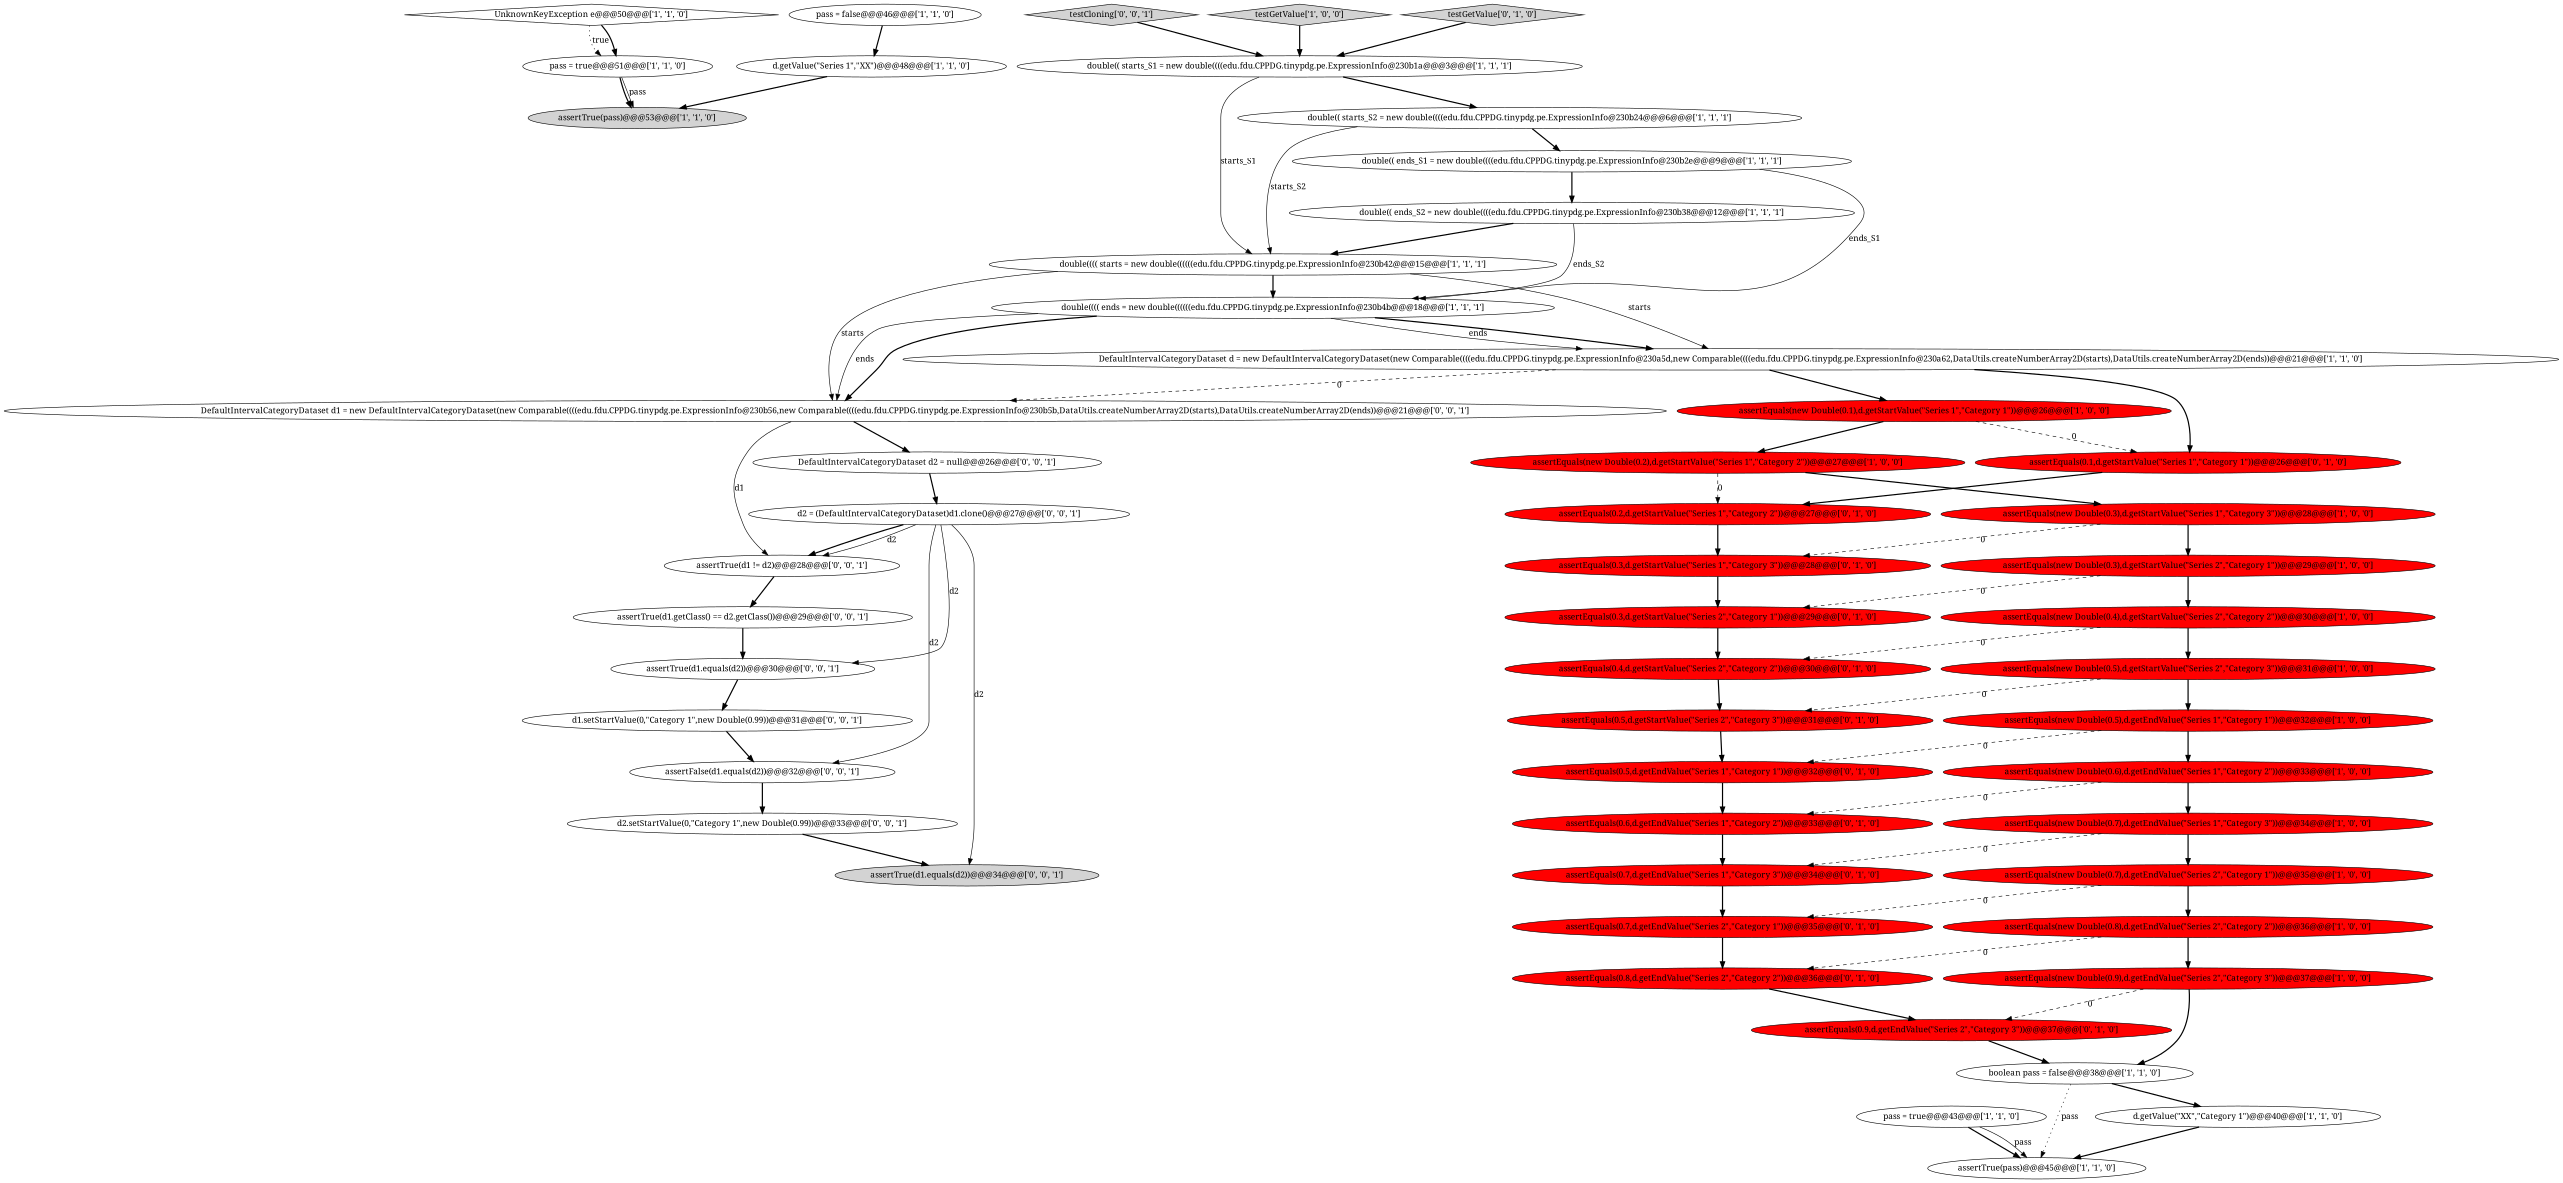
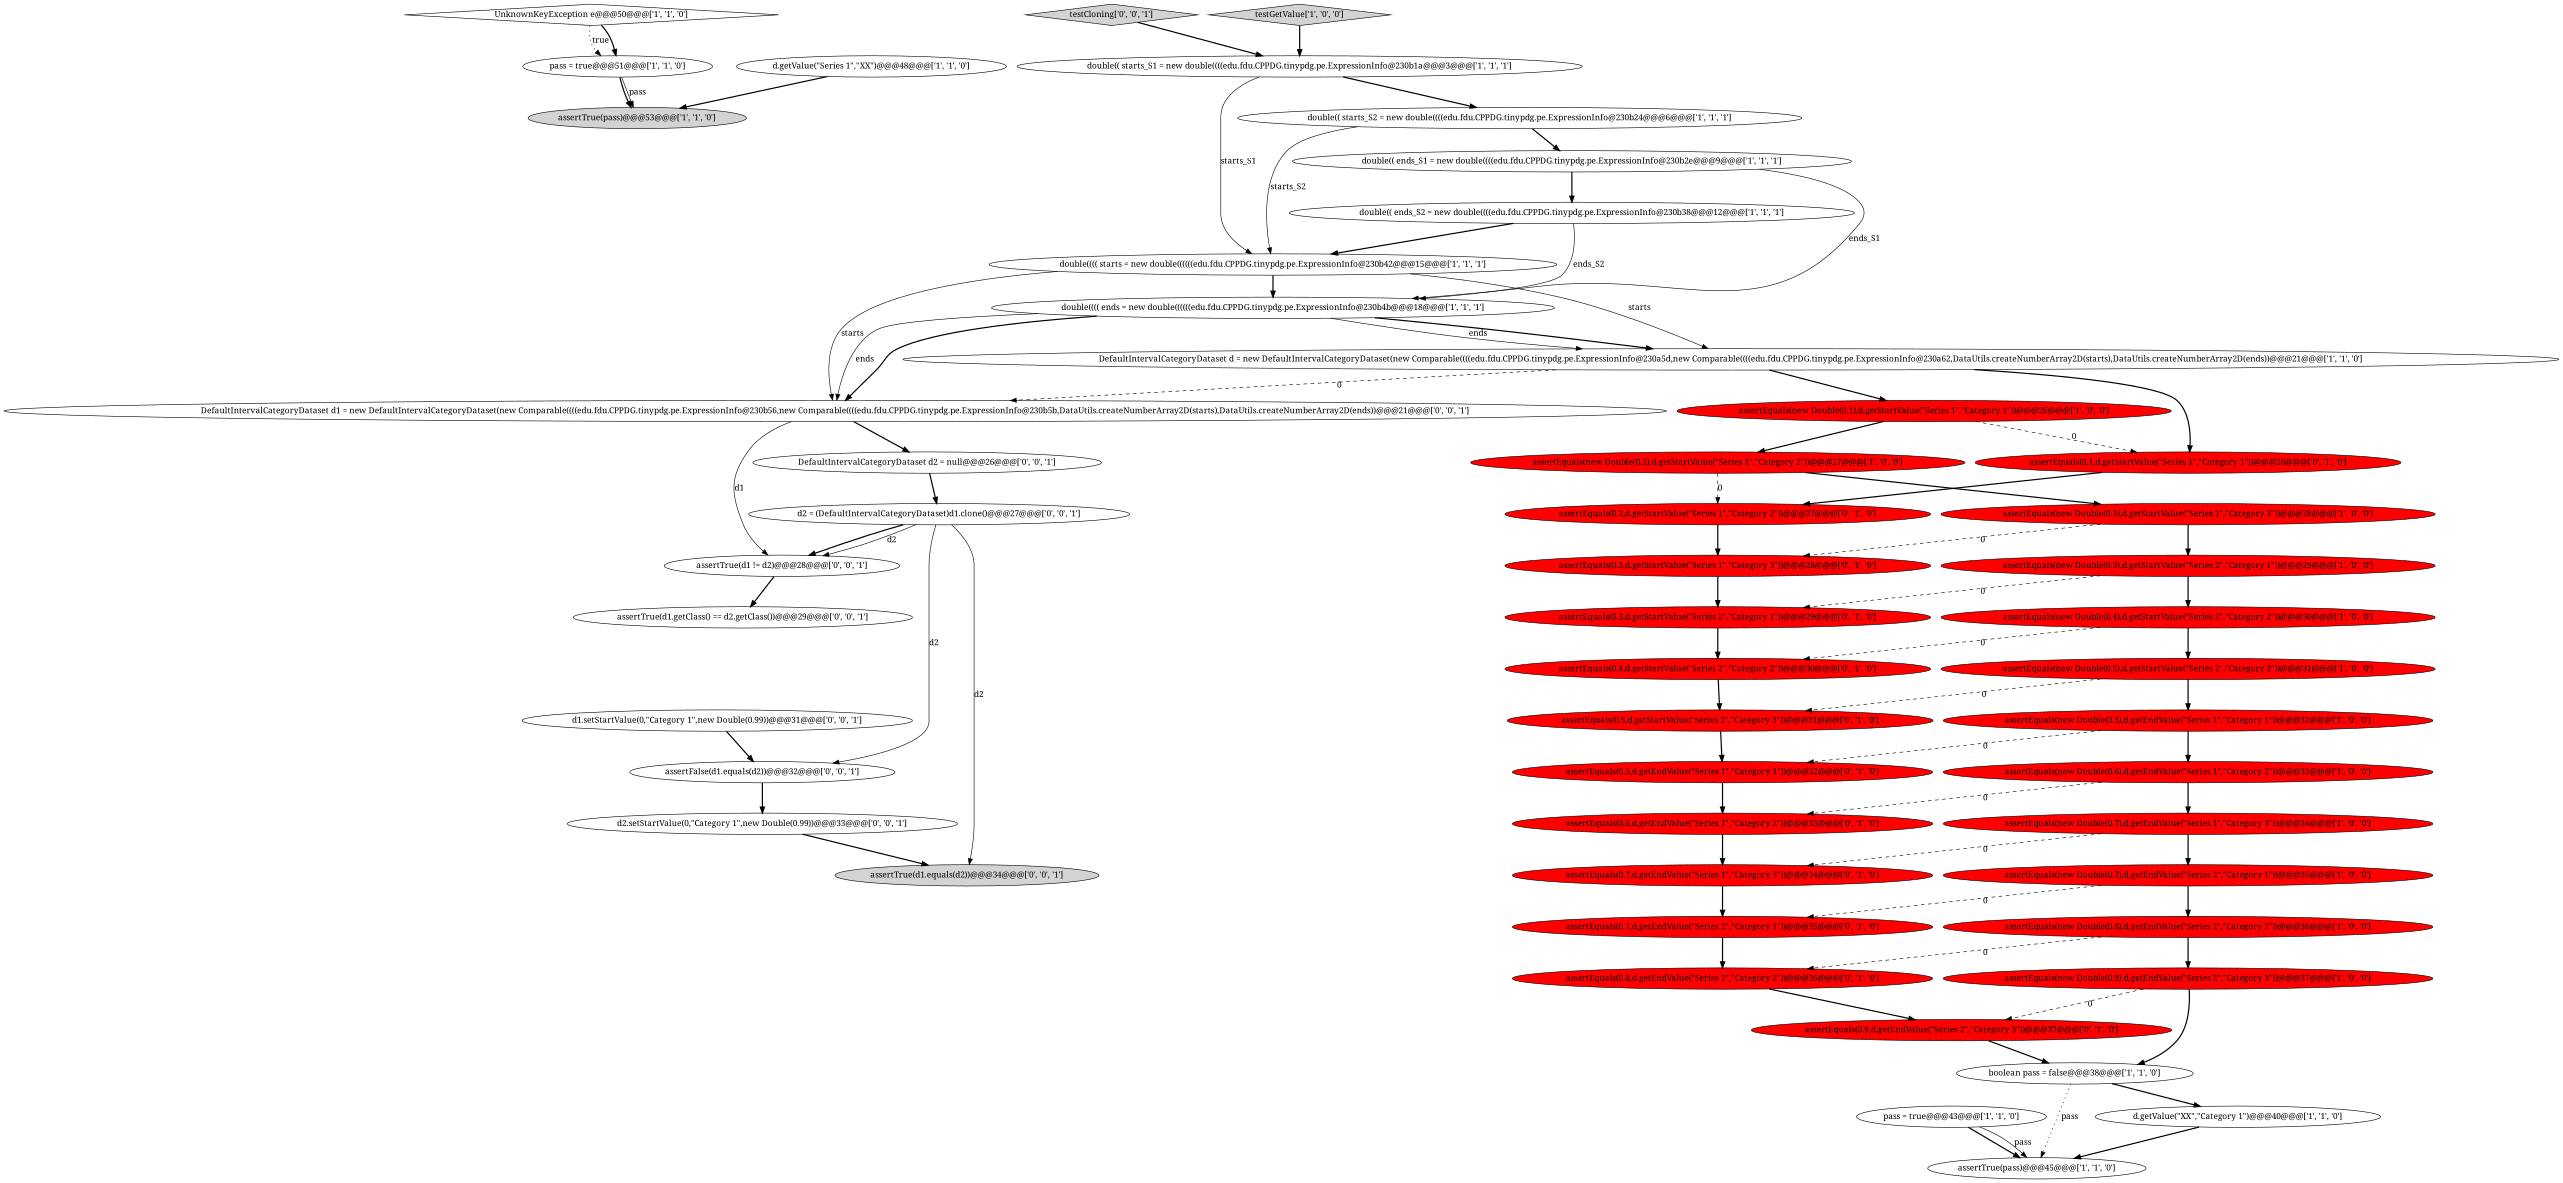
node "pass = false@@@46@@@['1', '1', '0']": removed
node "testGetValue['0', '1', '0']": removed
node "assertTrue(d1.equals(d2))@@@30@@@['0', '0', '1']": removed
